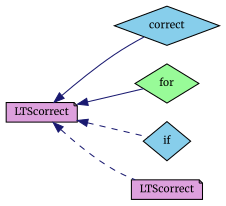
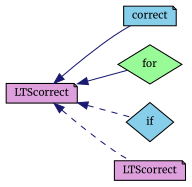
node "correct": shape diamond -> note
